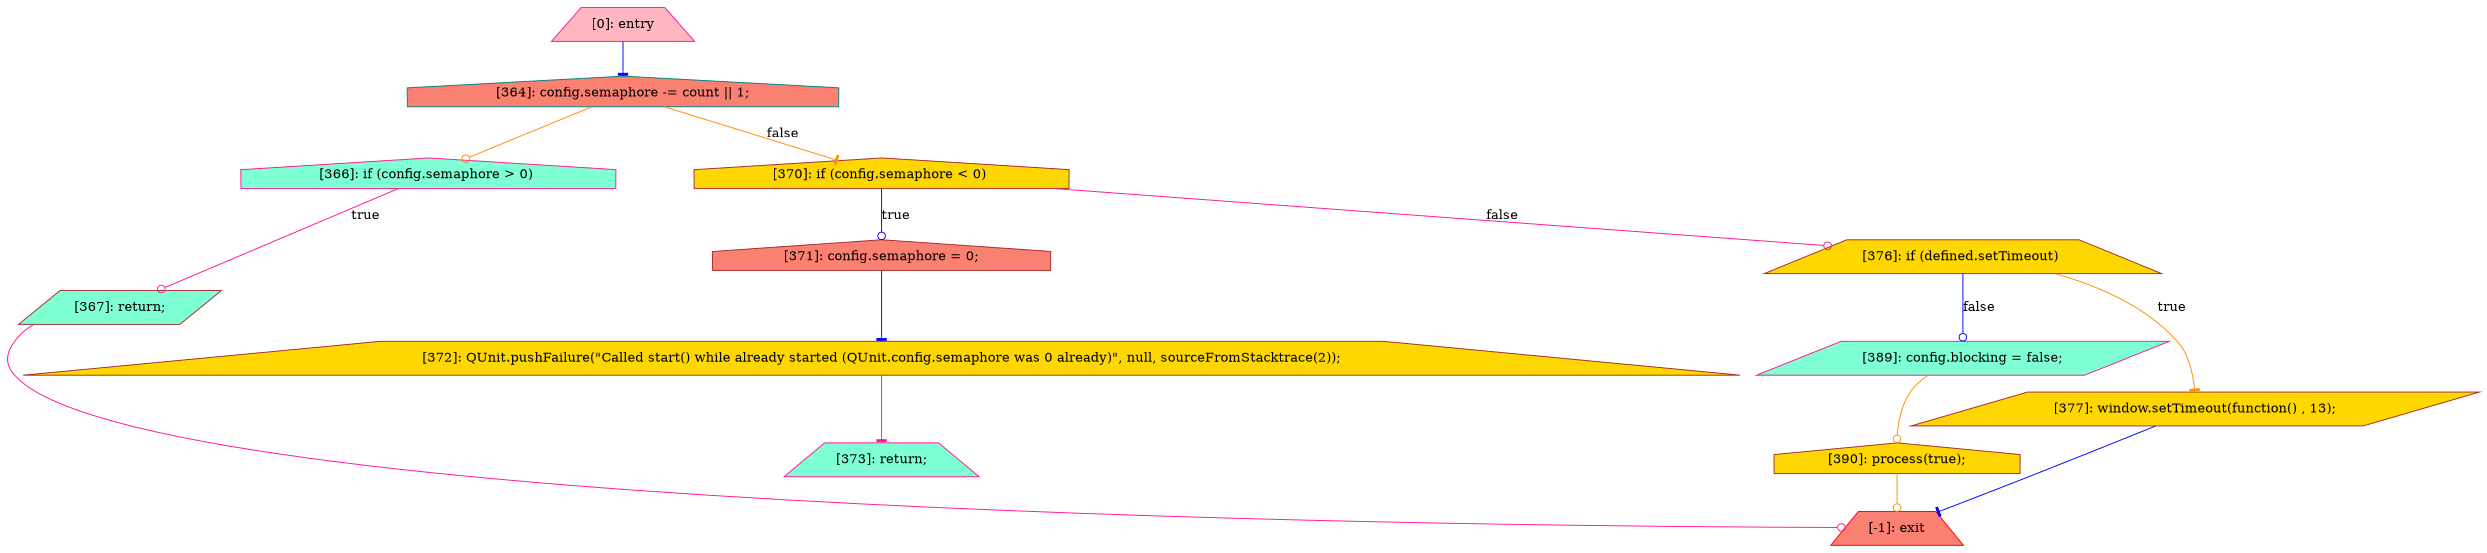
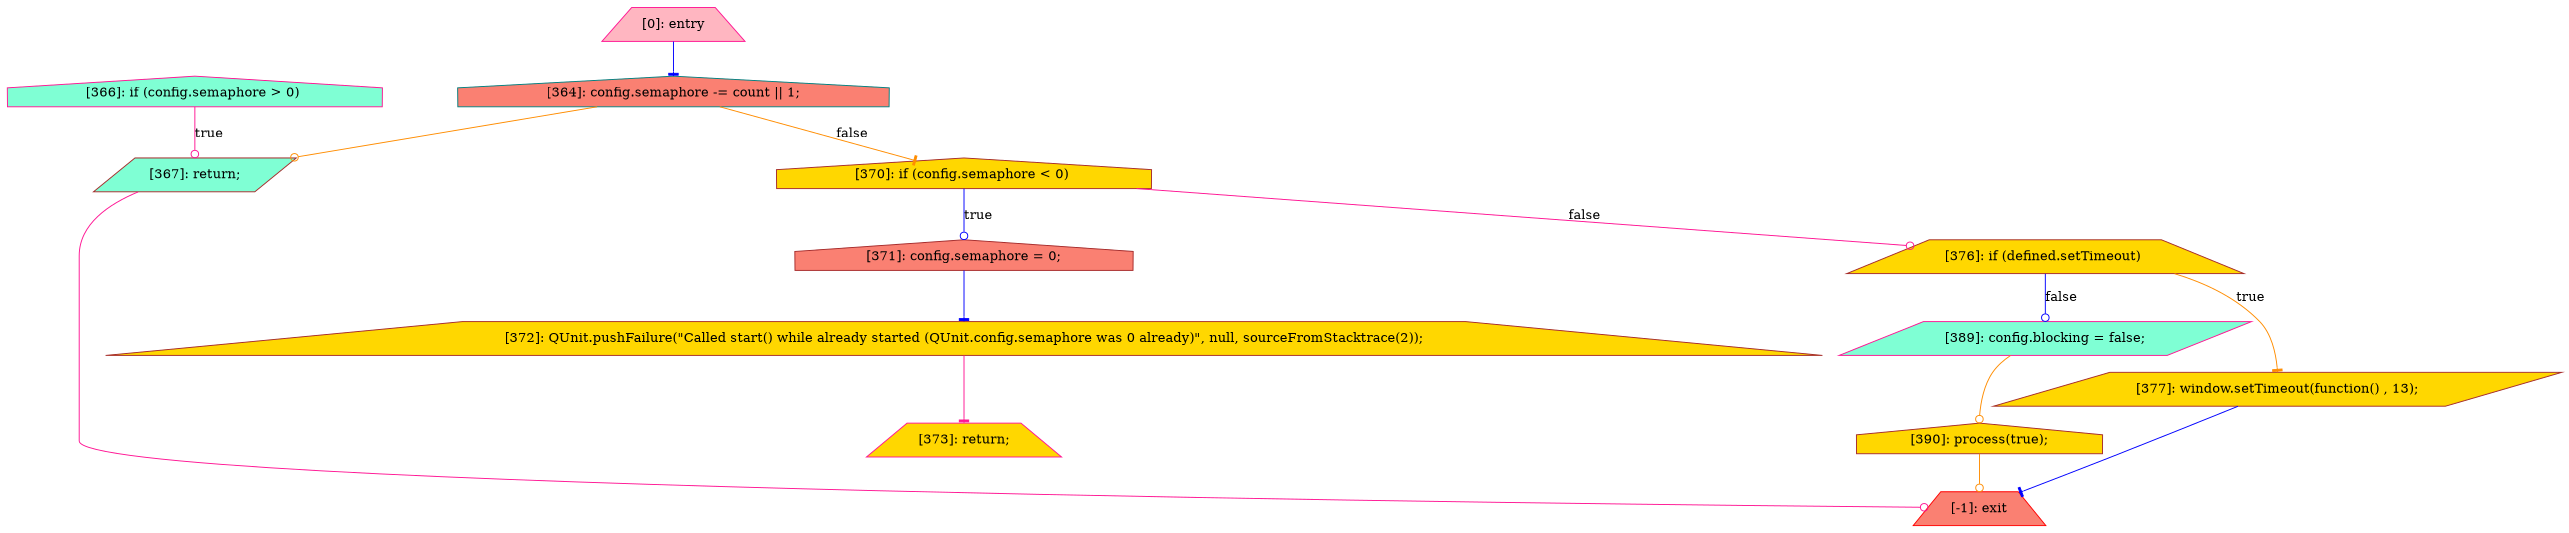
edge "[364]: config.semaphore -= count || 1;" -> "[366]: if (config.semaphore > 0)": now "[364]: config.semaphore -= count || 1;" -> "[367]: return;"
node "[373]: return;": fillcolor aquamarine -> gold
